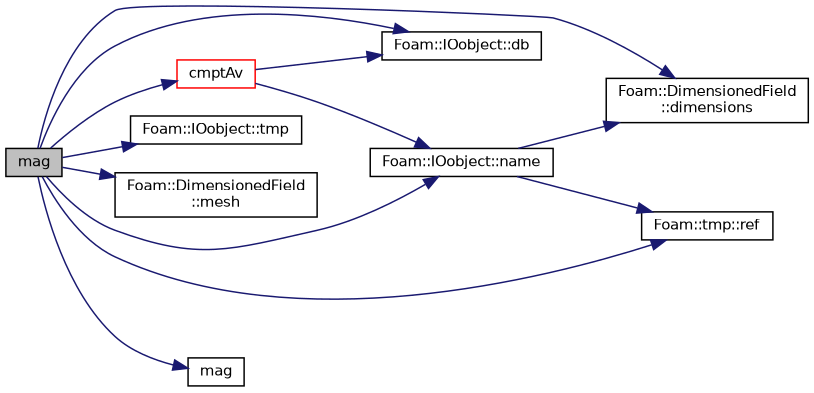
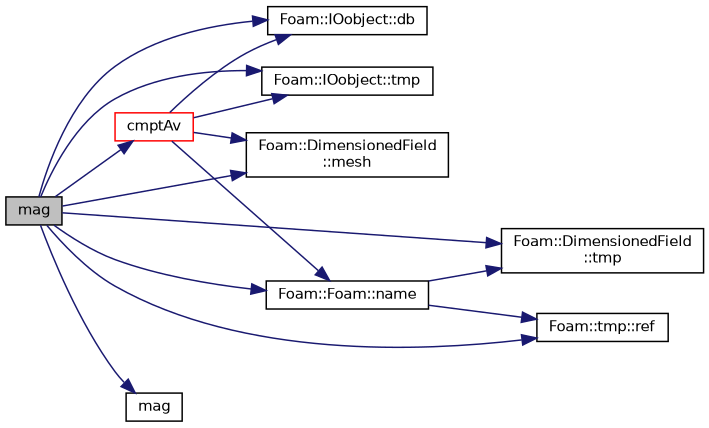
node "Foam::DimensionedField ::dimensions": label "Foam::DimensionedField ::dimensions" -> "Foam::DimensionedField ::tmp"
edge "cmptAv" -> "Foam::IOobject::tmp": added
edge "cmptAv" -> "Foam::DimensionedField ::mesh": added
node "Foam::IOobject::name": label "Foam::IOobject::name" -> "Foam::Foam::name"
